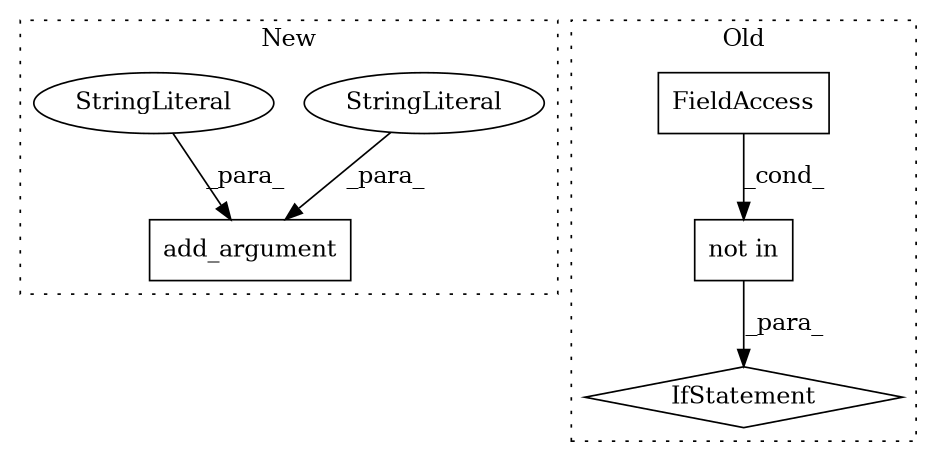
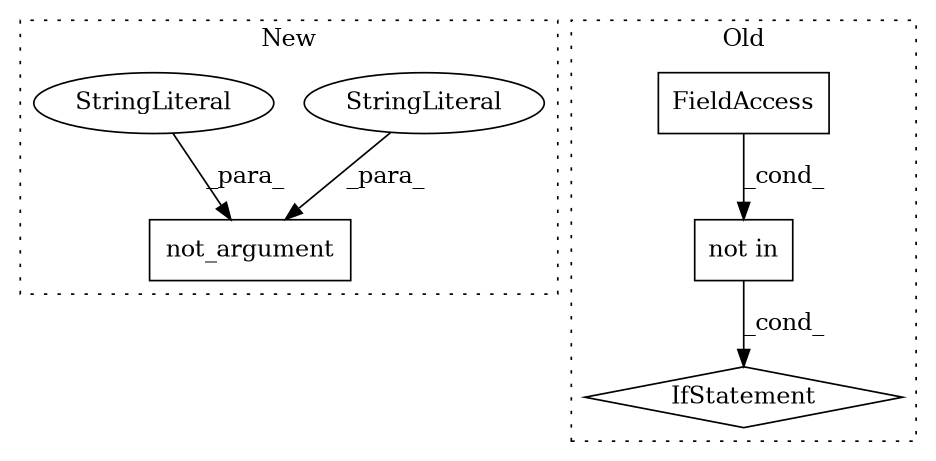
node "add_argument": label "add_argument" -> "not_argument"
edge "not in" -> "IfStatement": label "_para_" -> "_cond_"
